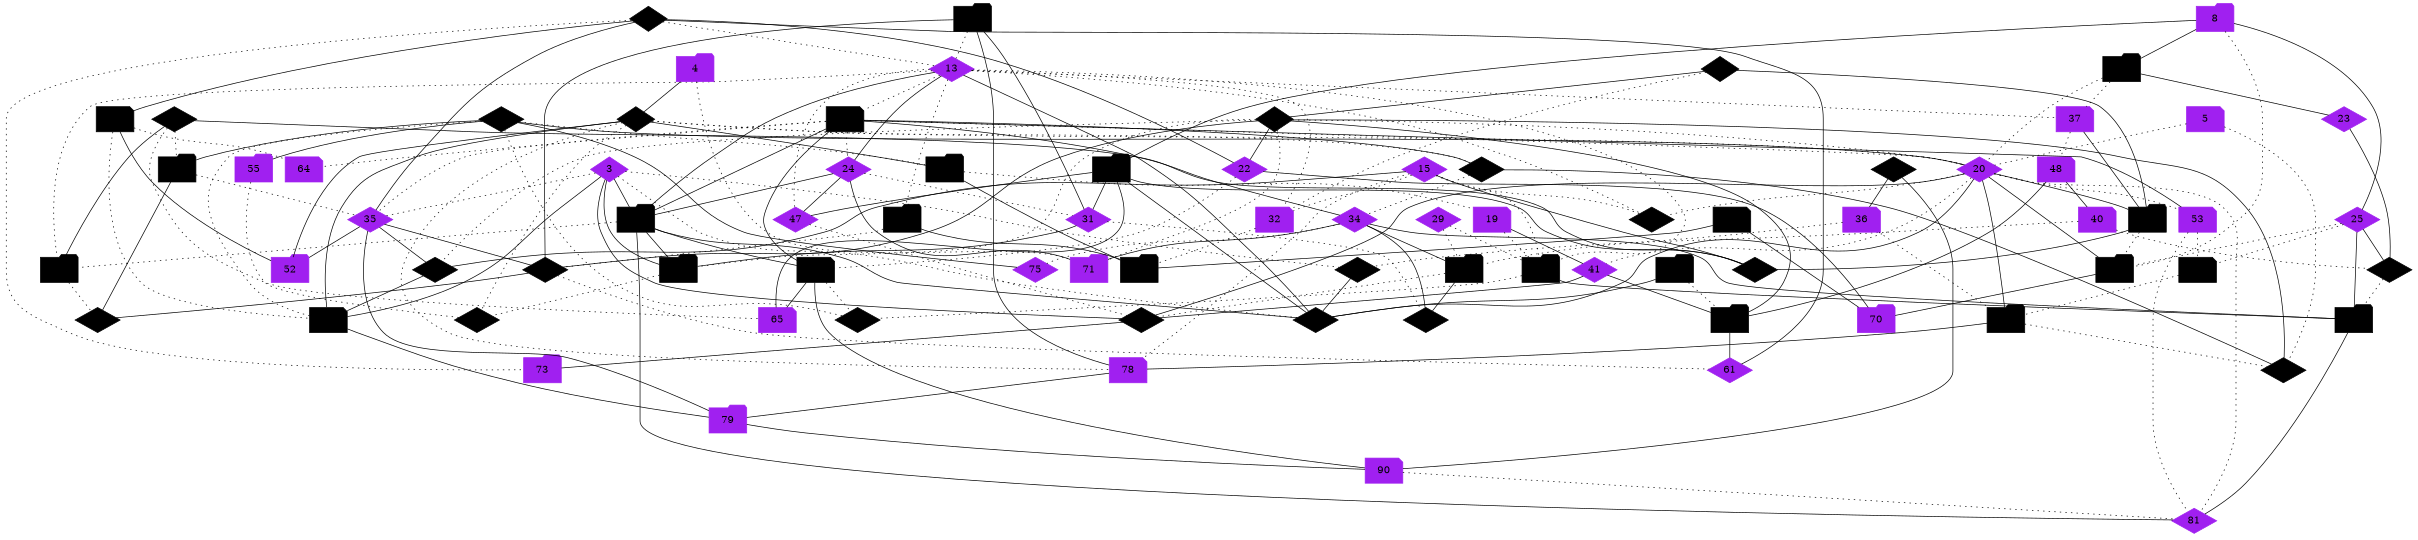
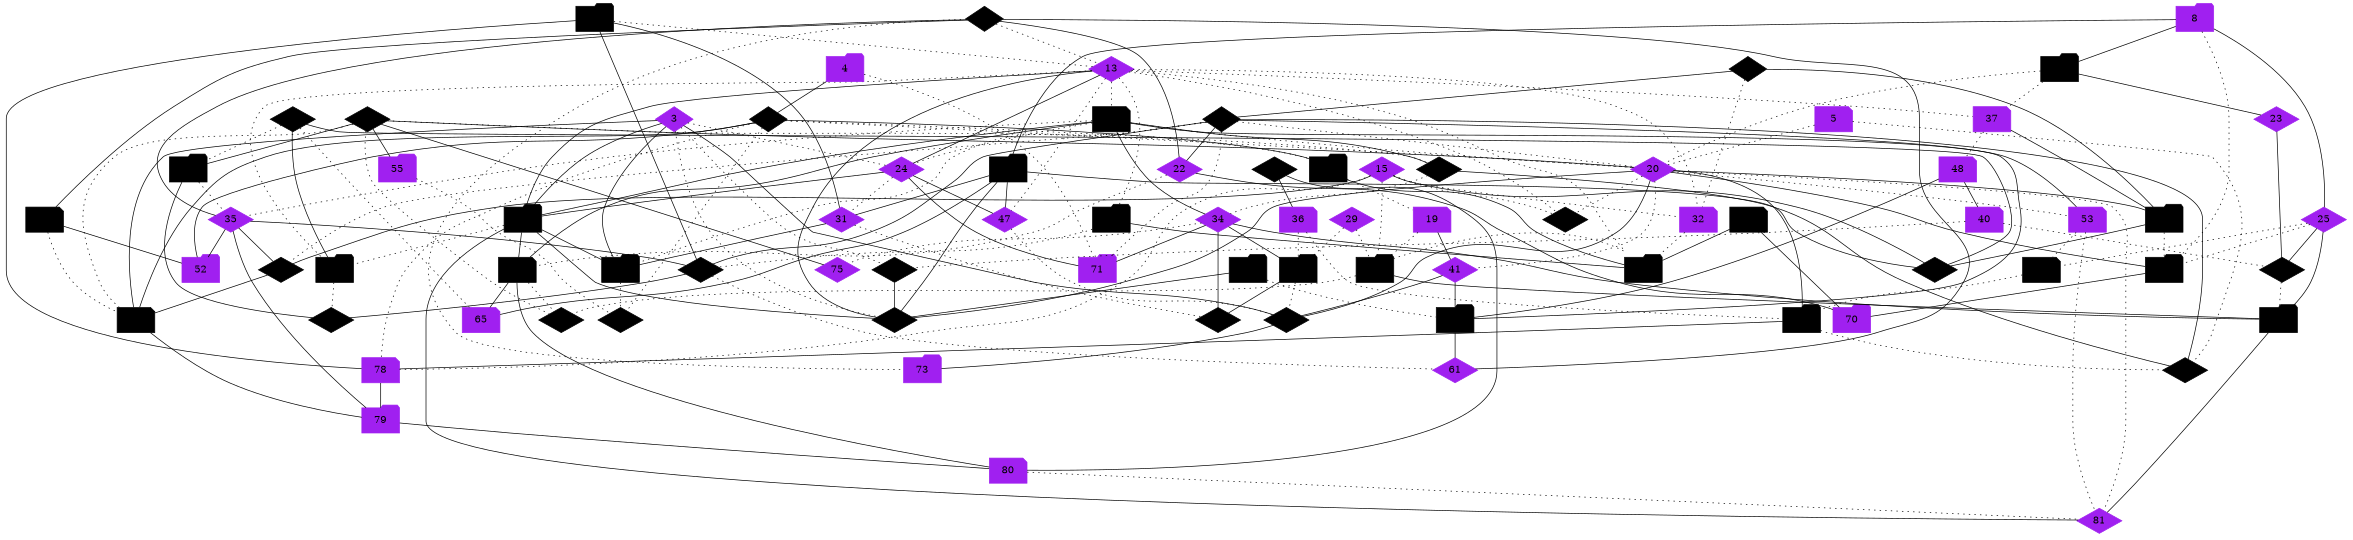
node "64": removed
edge "3" -- "35": now "3" -- "24"
node "90": label "90" -> "80"
